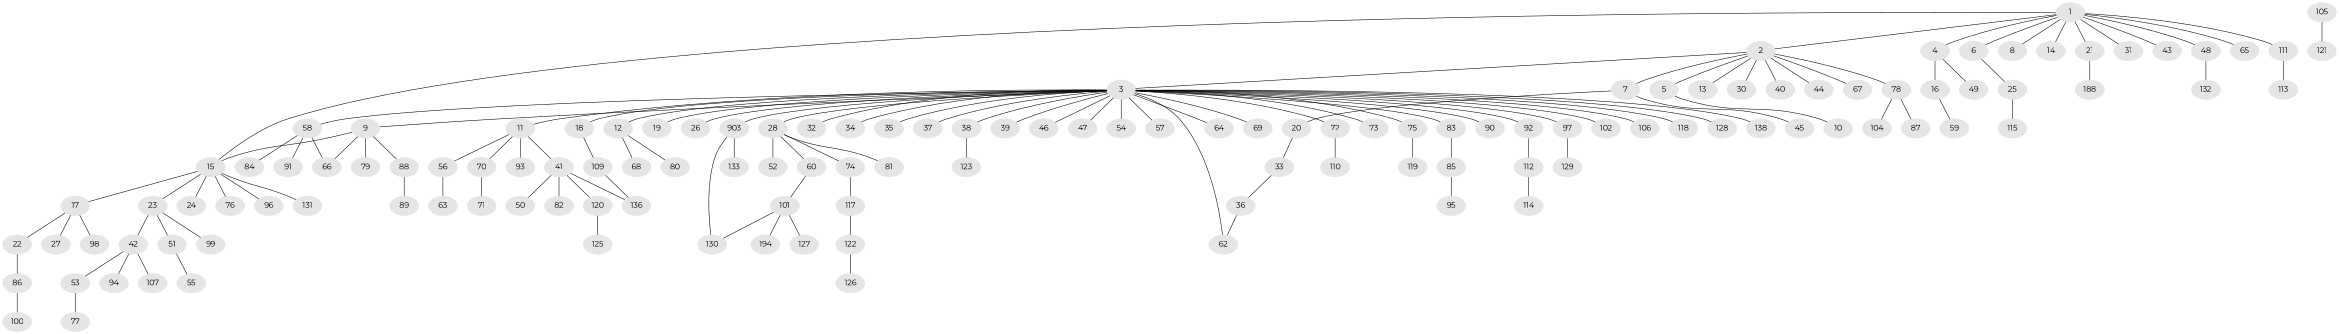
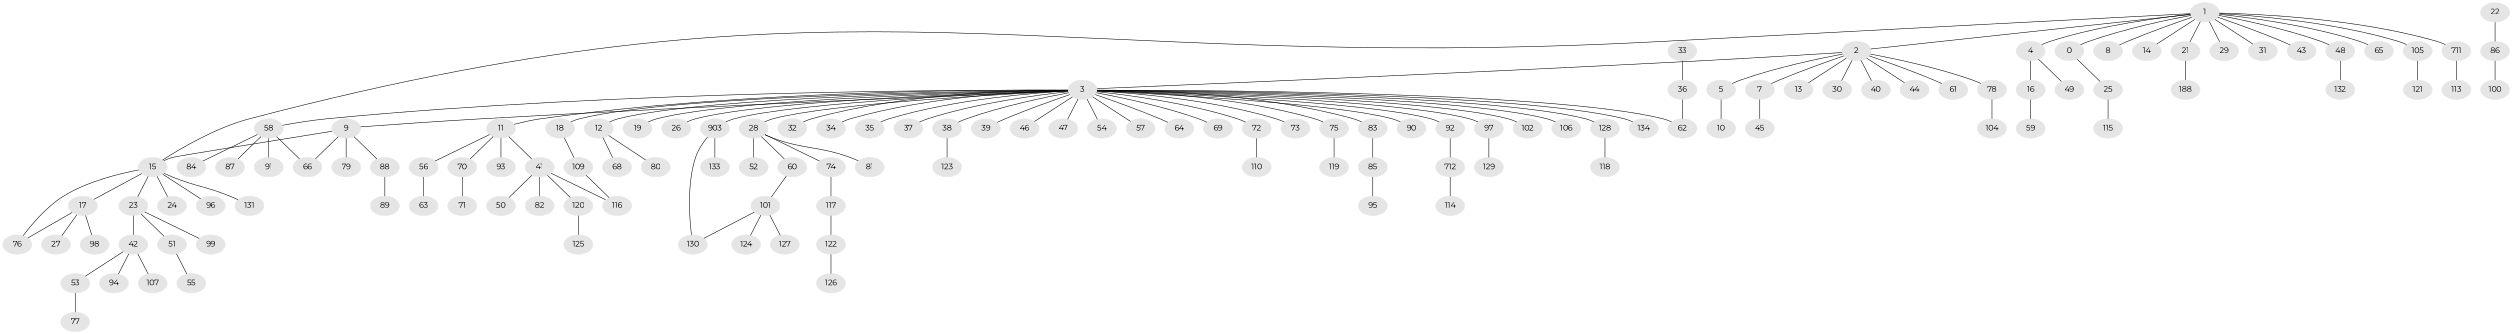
edge "1" -- "105": added
node "6": label "6" -> "0"
node "29": added
node "111": label "111" -> "711"
node "67": label "67" -> "61"
edge "3" -- "118": now "128" -- "118"
edge "78" -- "87": now "58" -- "87"
node "20": removed
node "138": label "138" -> "134"
node "112": label "112" -> "712"
node "136": label "136" -> "116"
edge "17" -- "22": now "17" -- "76"
node "194": label "194" -> "124"
